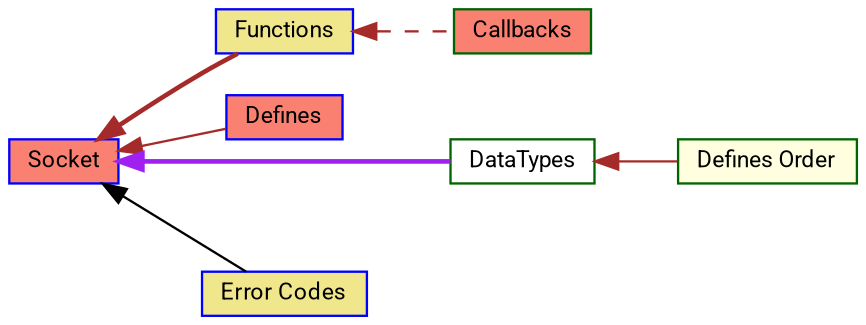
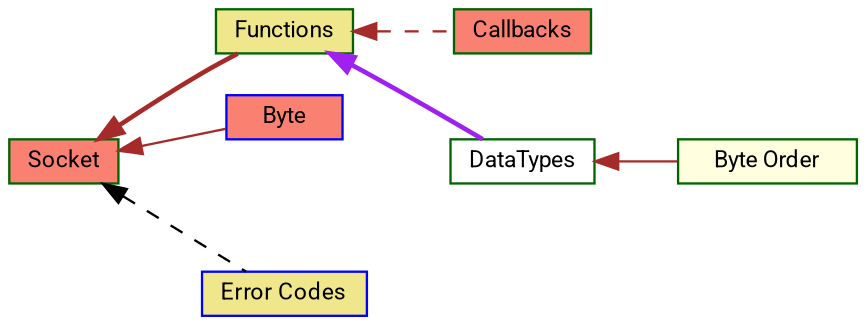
node "Functions": color blue -> darkgreen
node "Defines": label "Defines" -> "Byte"
node "Socket": color blue -> darkgreen
edge "DataTypes" -> "Socket": now "DataTypes" -> "Functions"
node "Defines Order": label "Defines Order" -> "Byte Order"
edge "Error Codes" -> "Socket": style solid -> dashed
